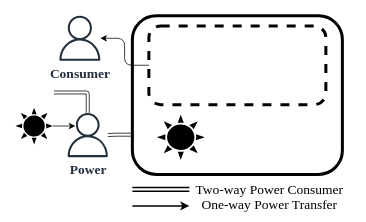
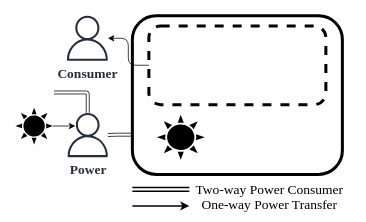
node "Consumer": moved (80, 38) -> (87, 38)
